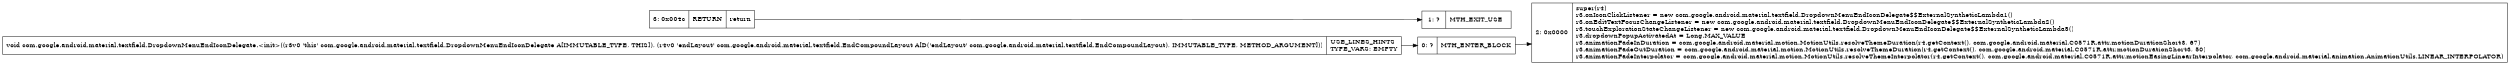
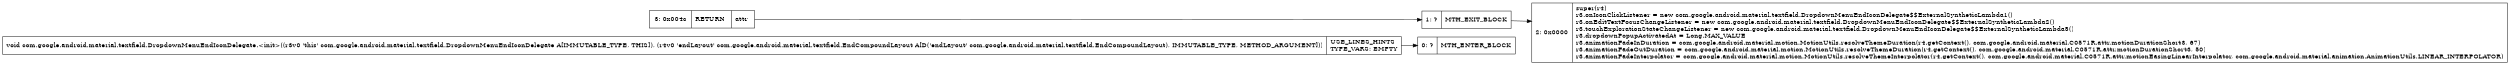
node "3: 0x004c": text "return" -> "attr"
node "1: ?": text "MTH_EXIT_USE" -> "MTH_EXIT_BLOCK"
edge "0: ?" -> "2: 0x0000": now "1: ?" -> "2: 0x0000"
